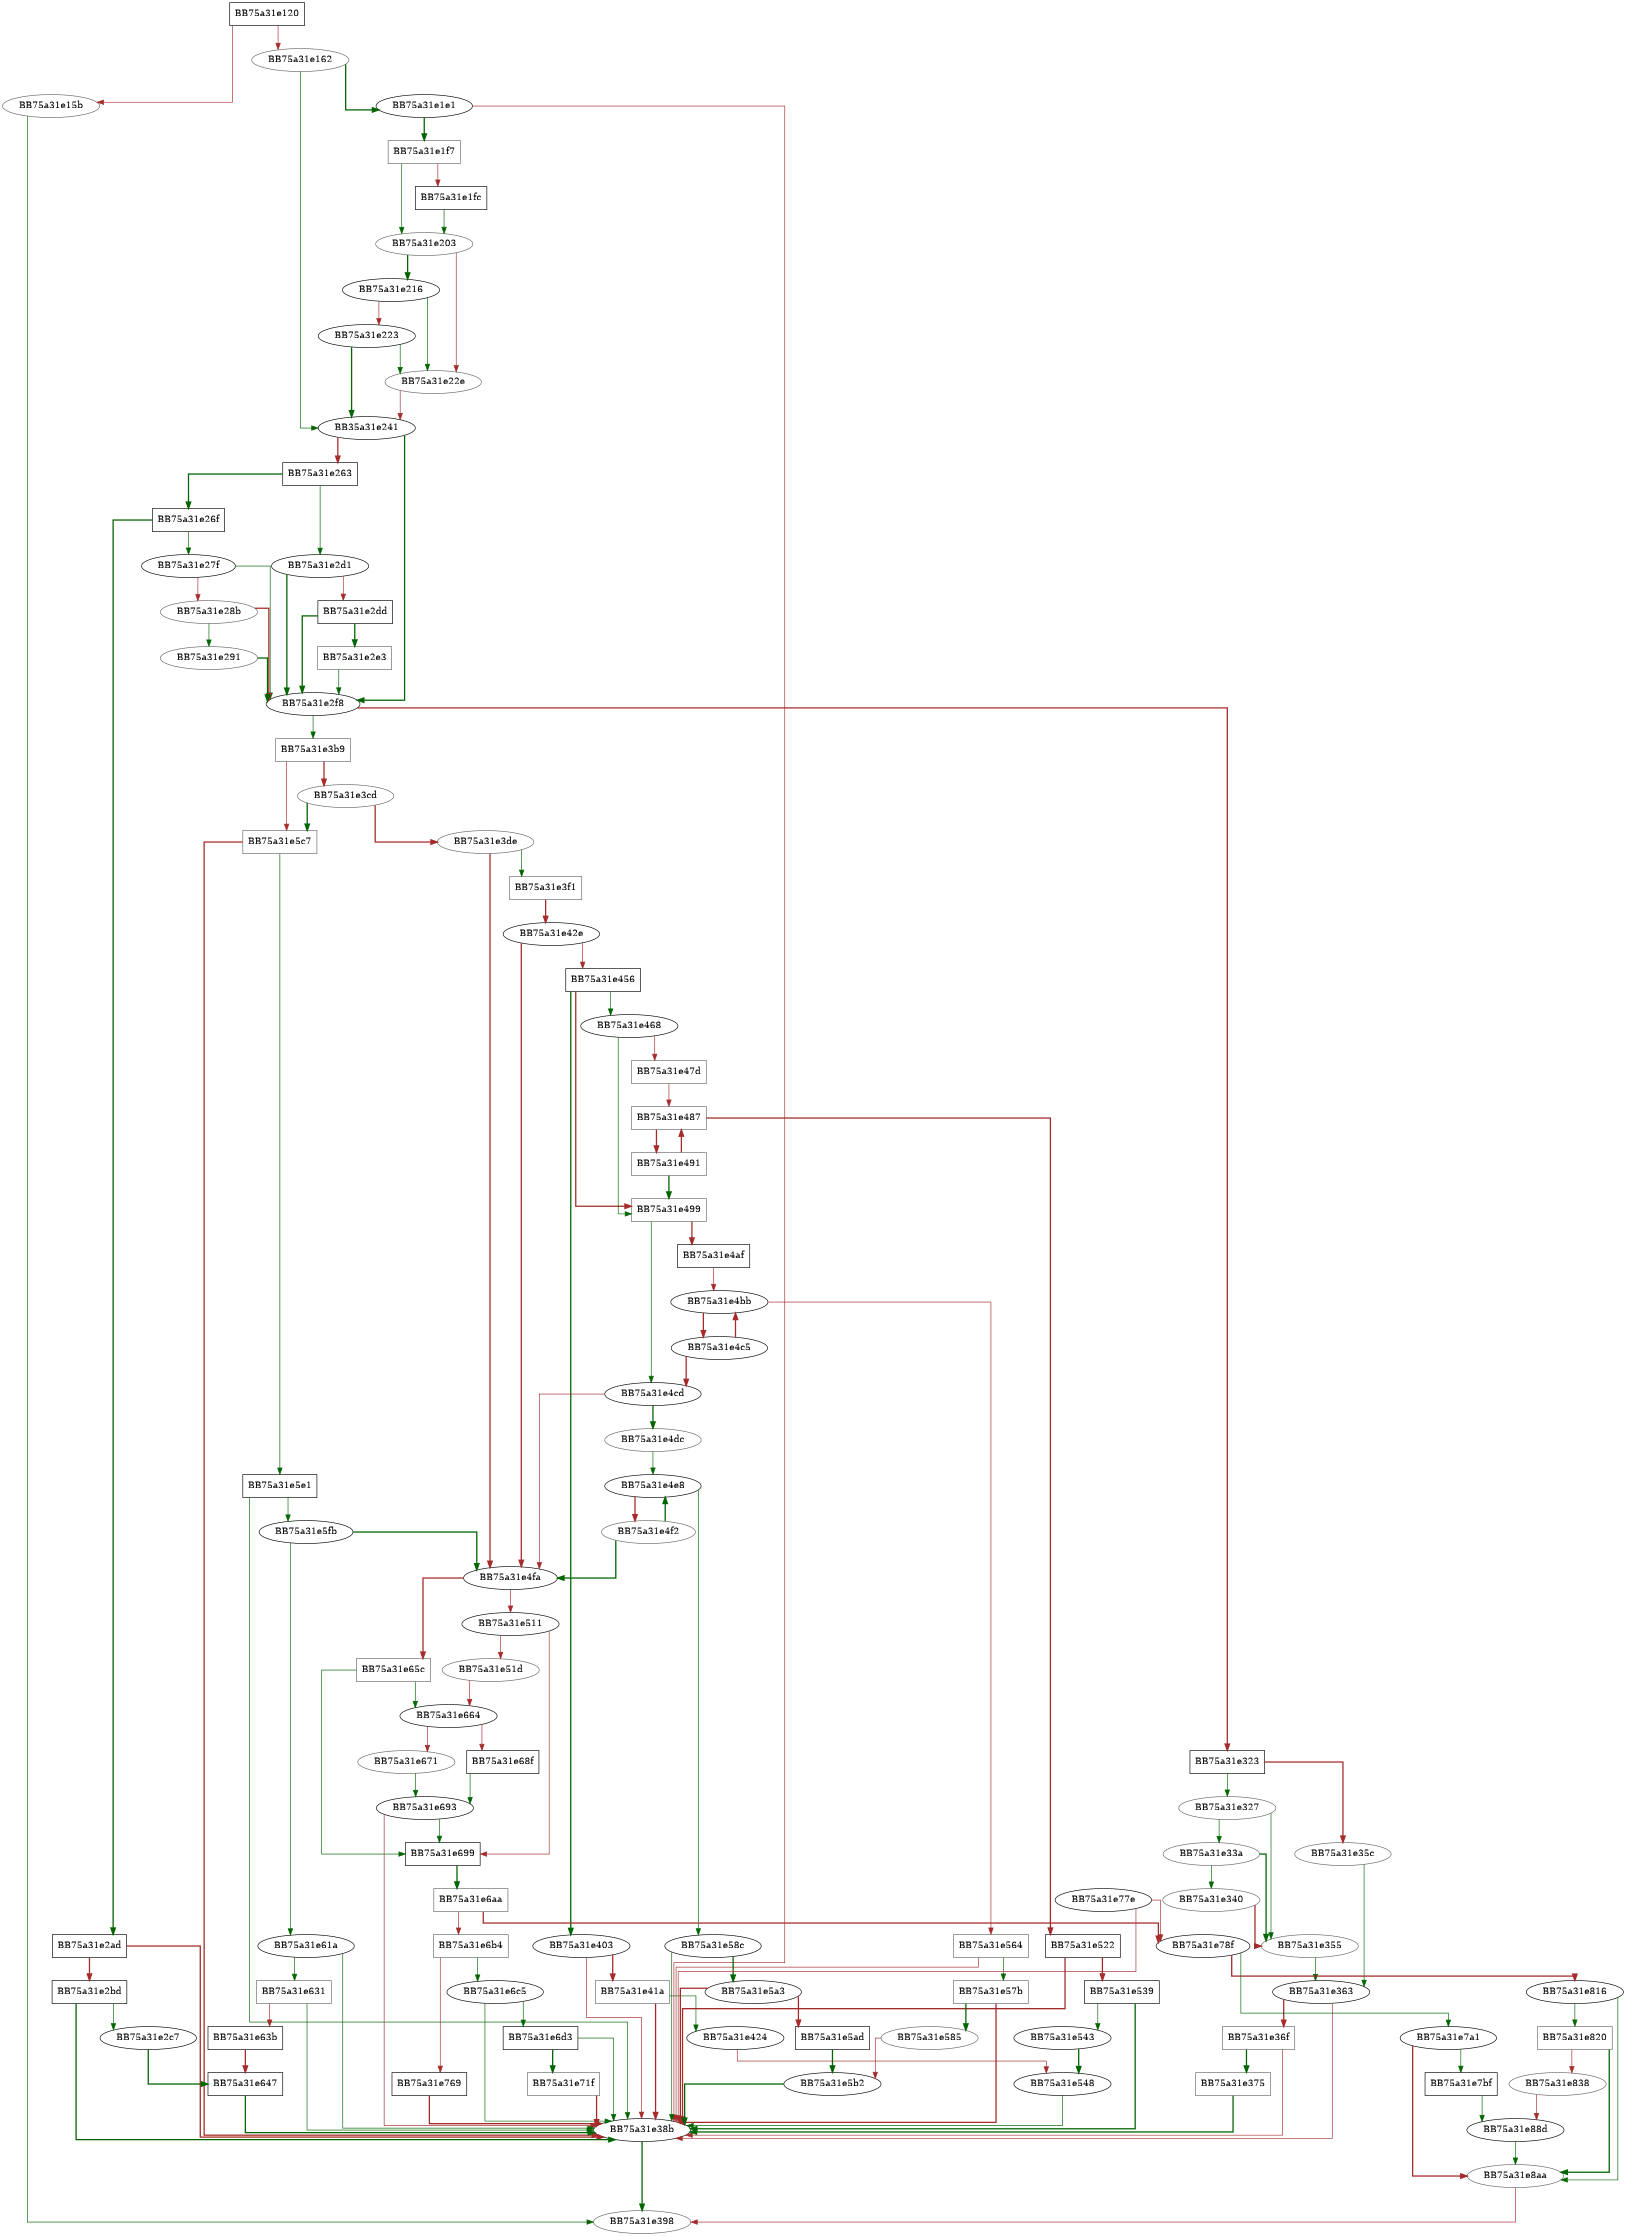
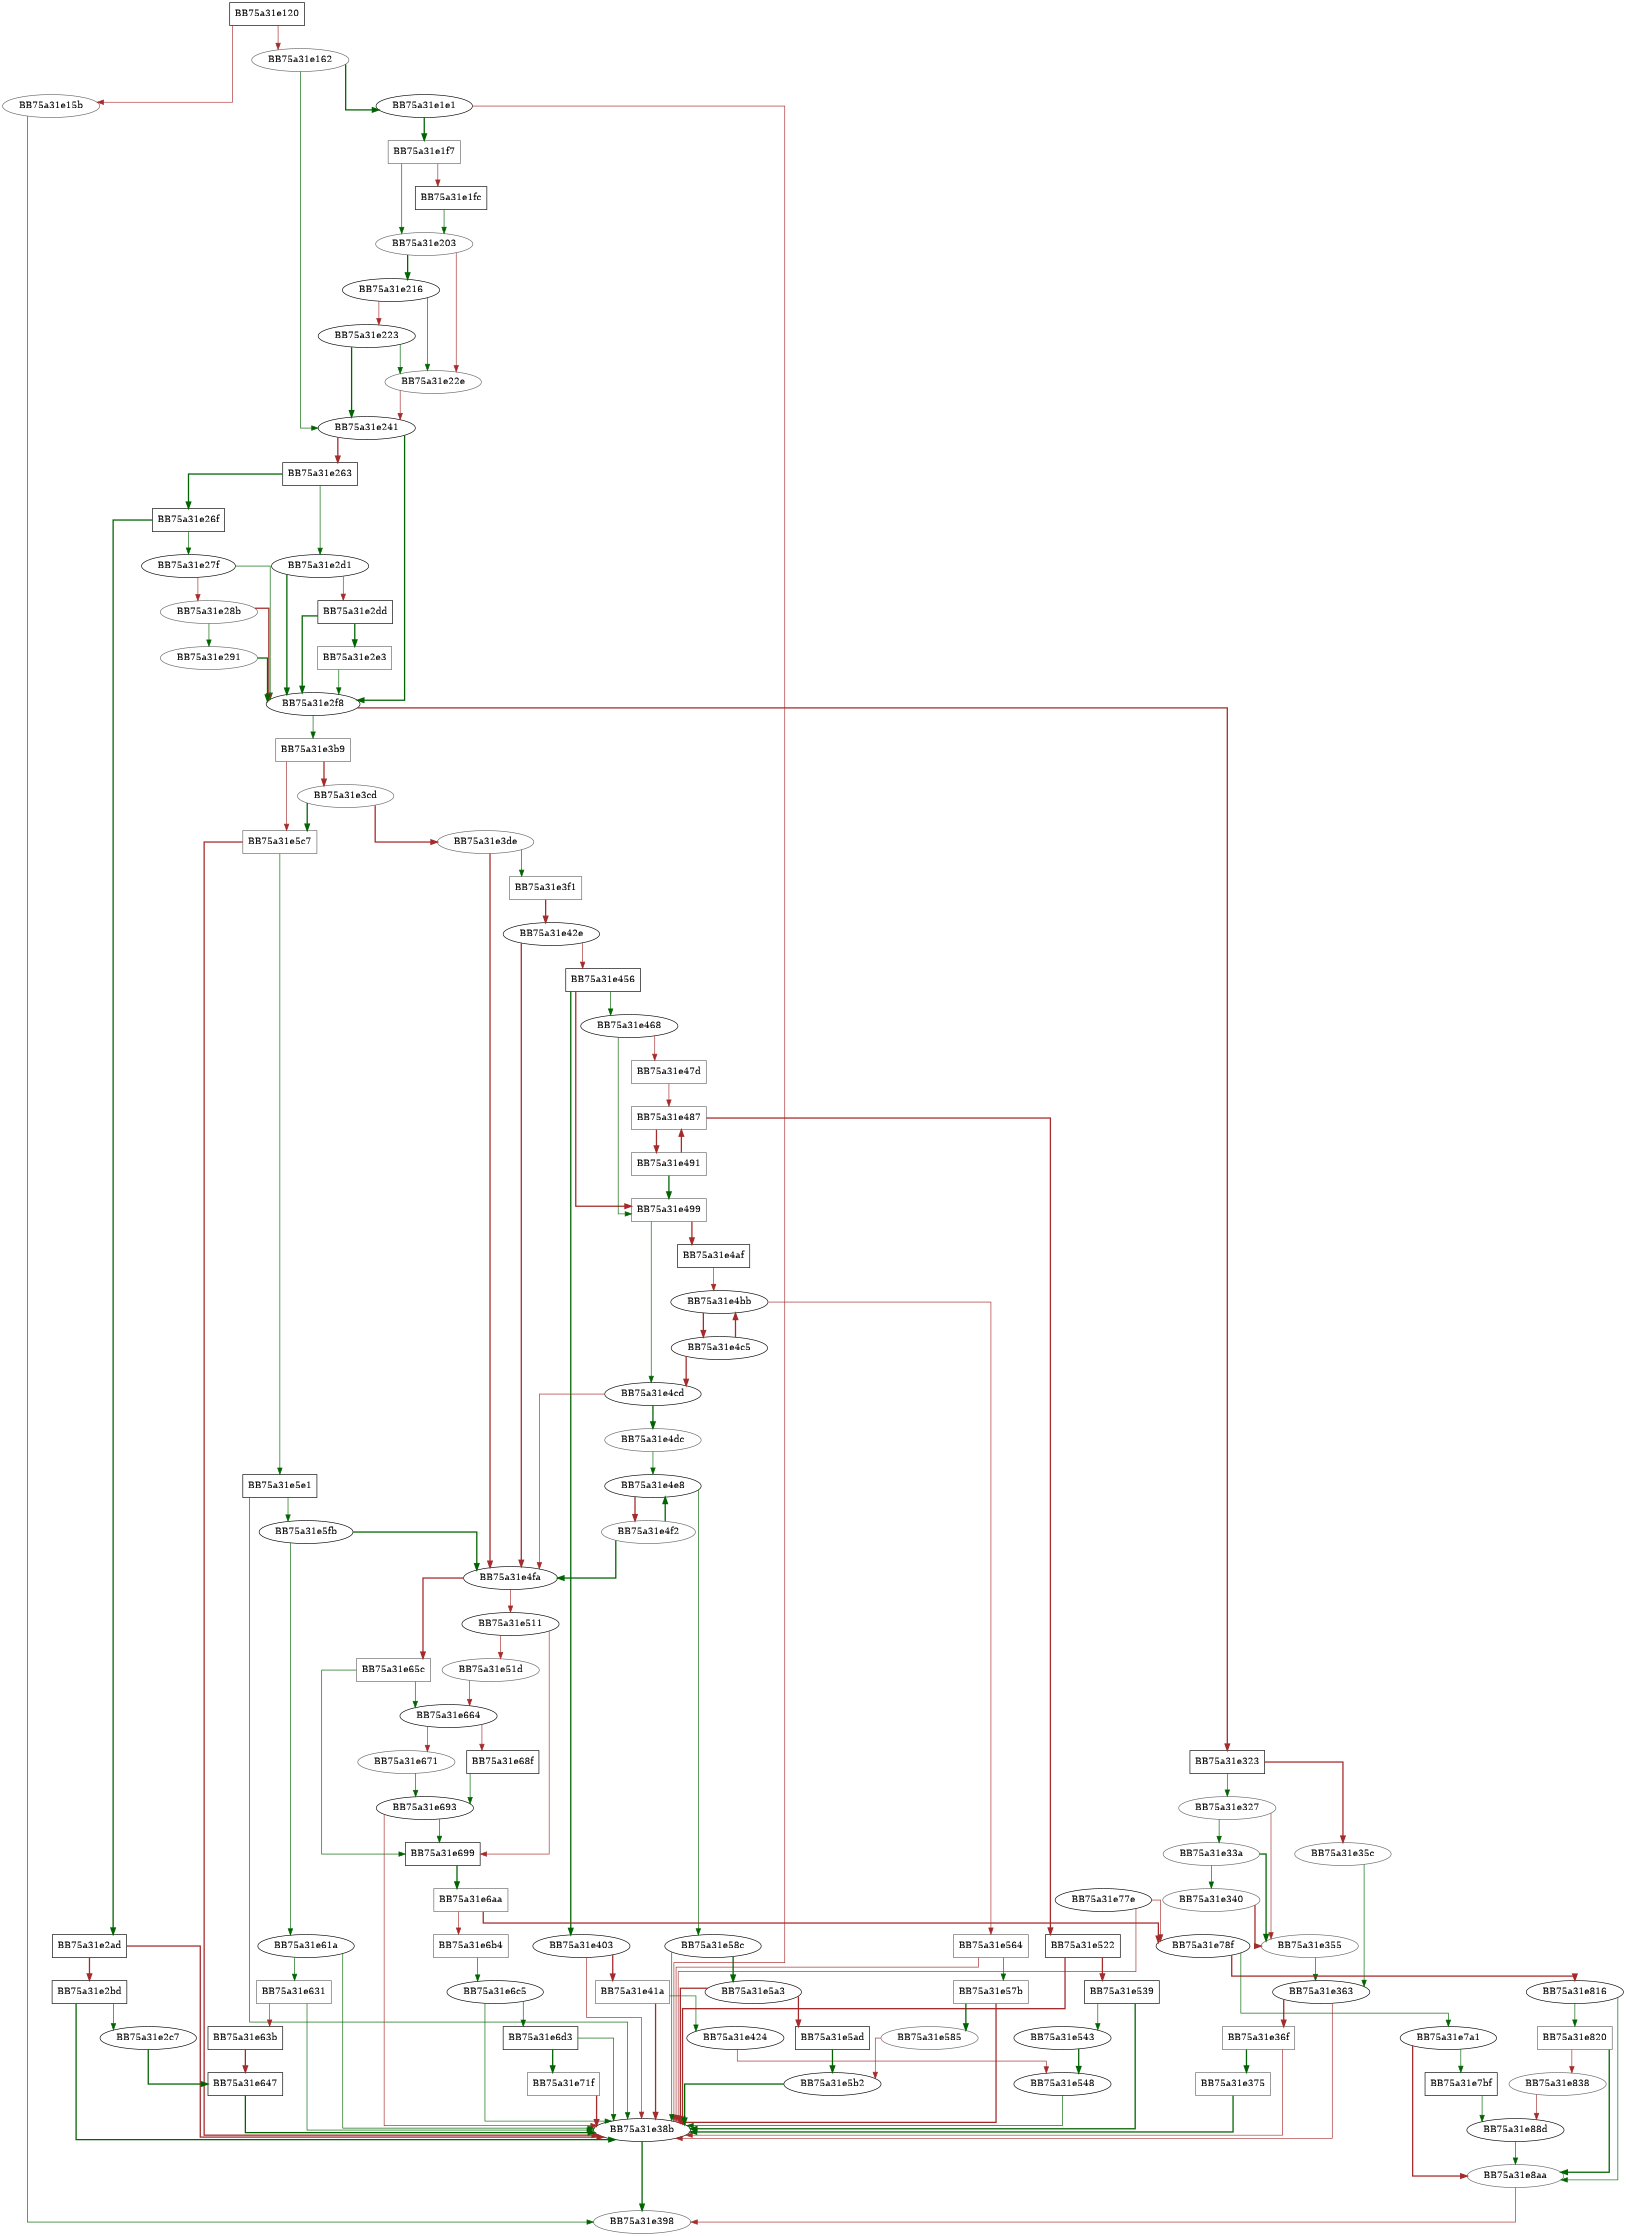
node "BB35a31e241": label "BB35a31e241" -> "BB75a31e241"
edge "BB75a31e327" -> "BB75a31e355": color darkgreen -> brown
node "BB75a31e769": removed
